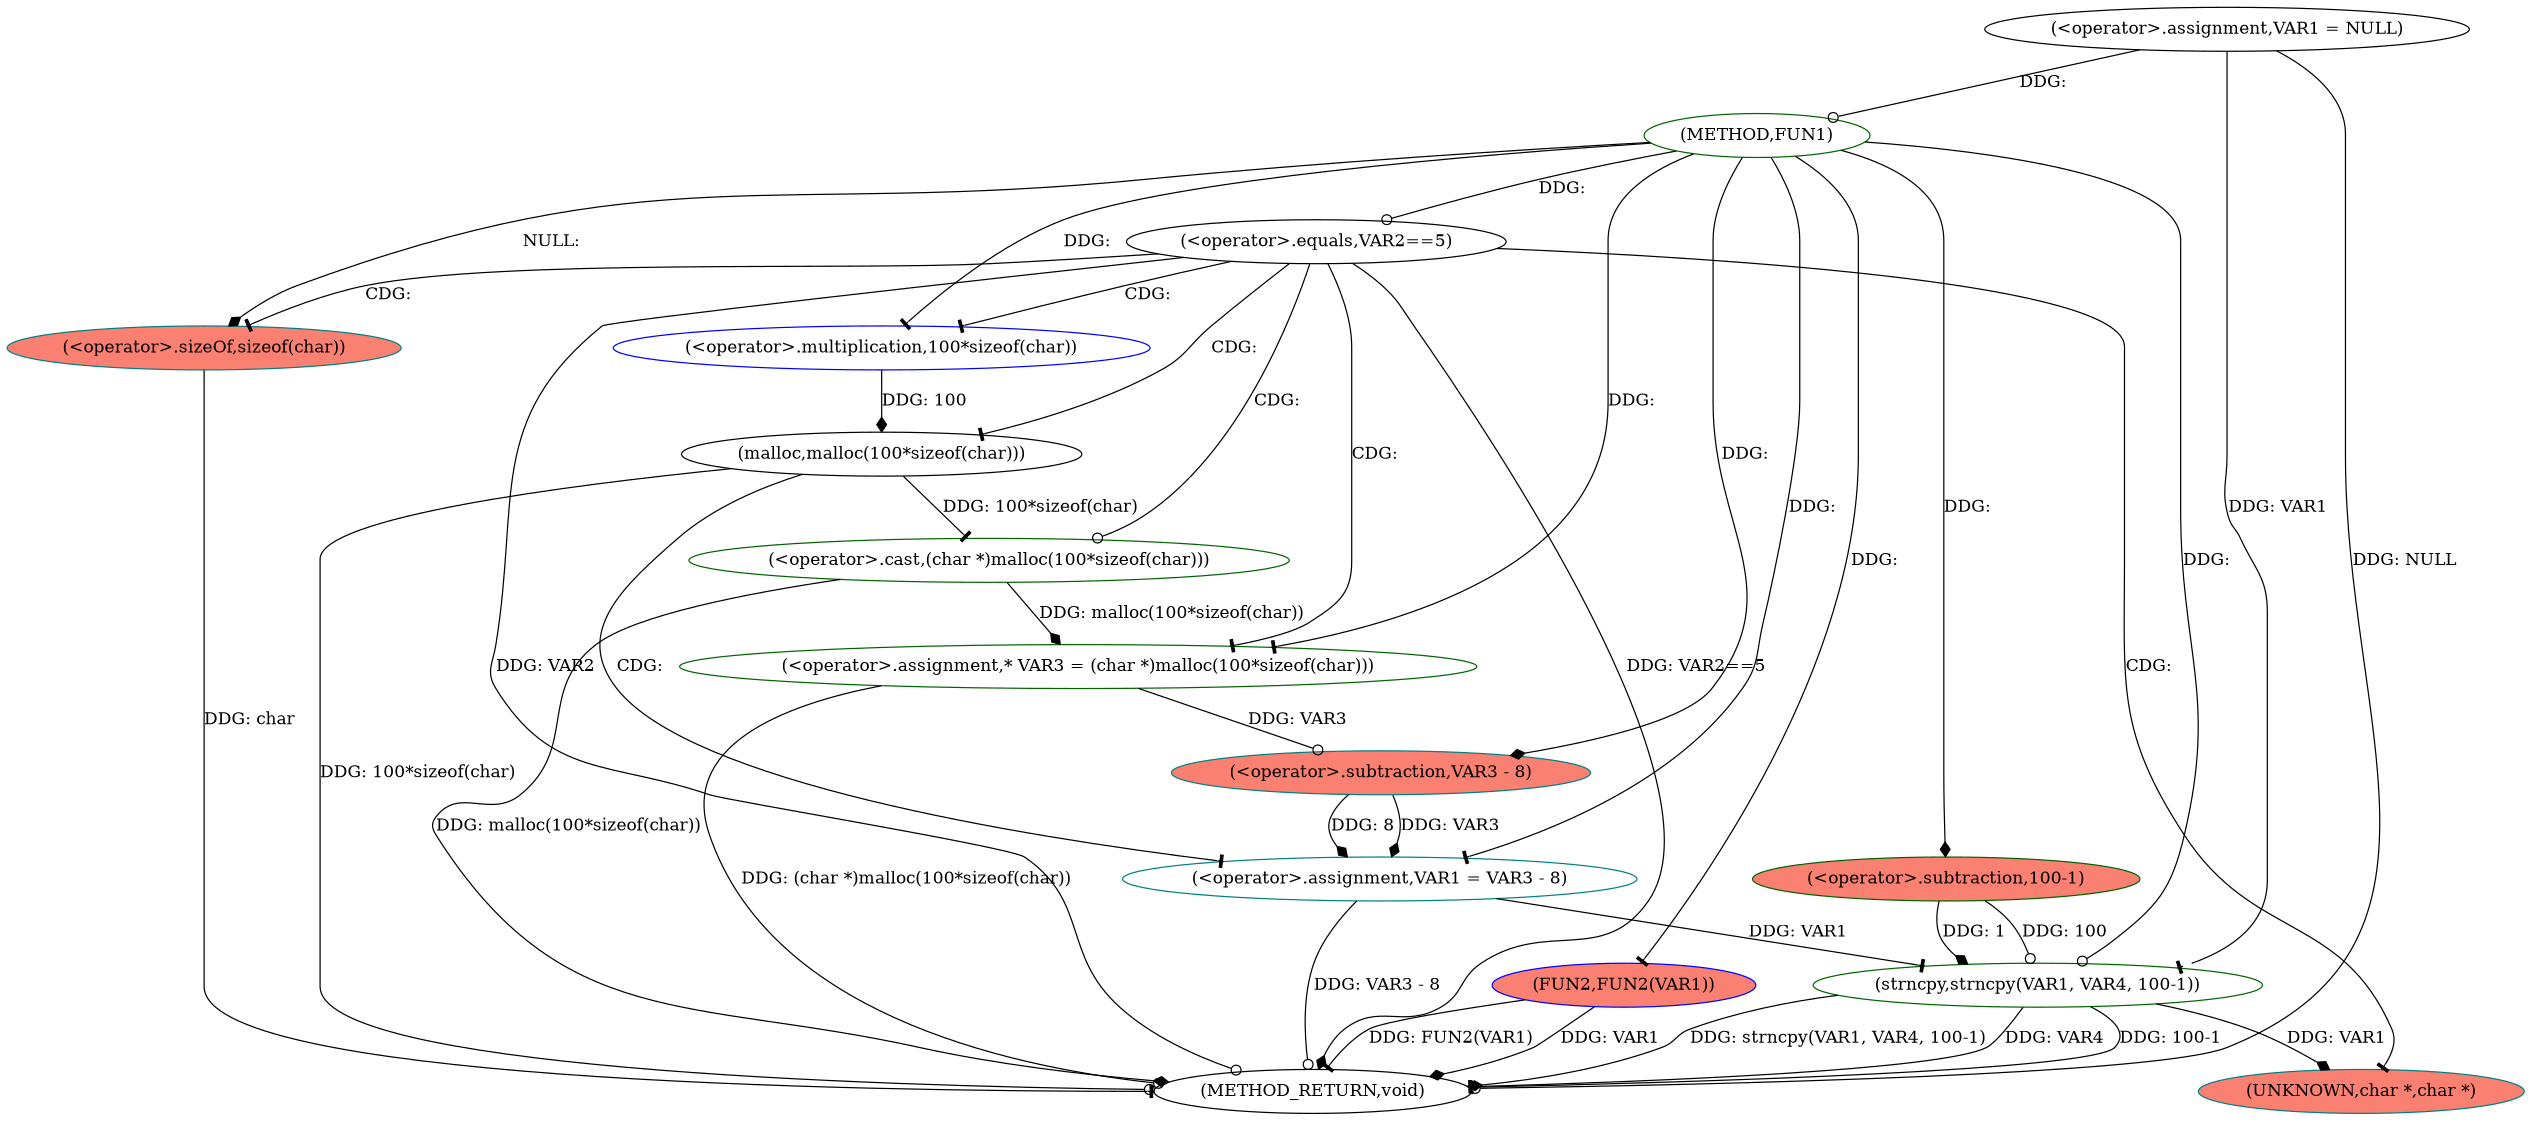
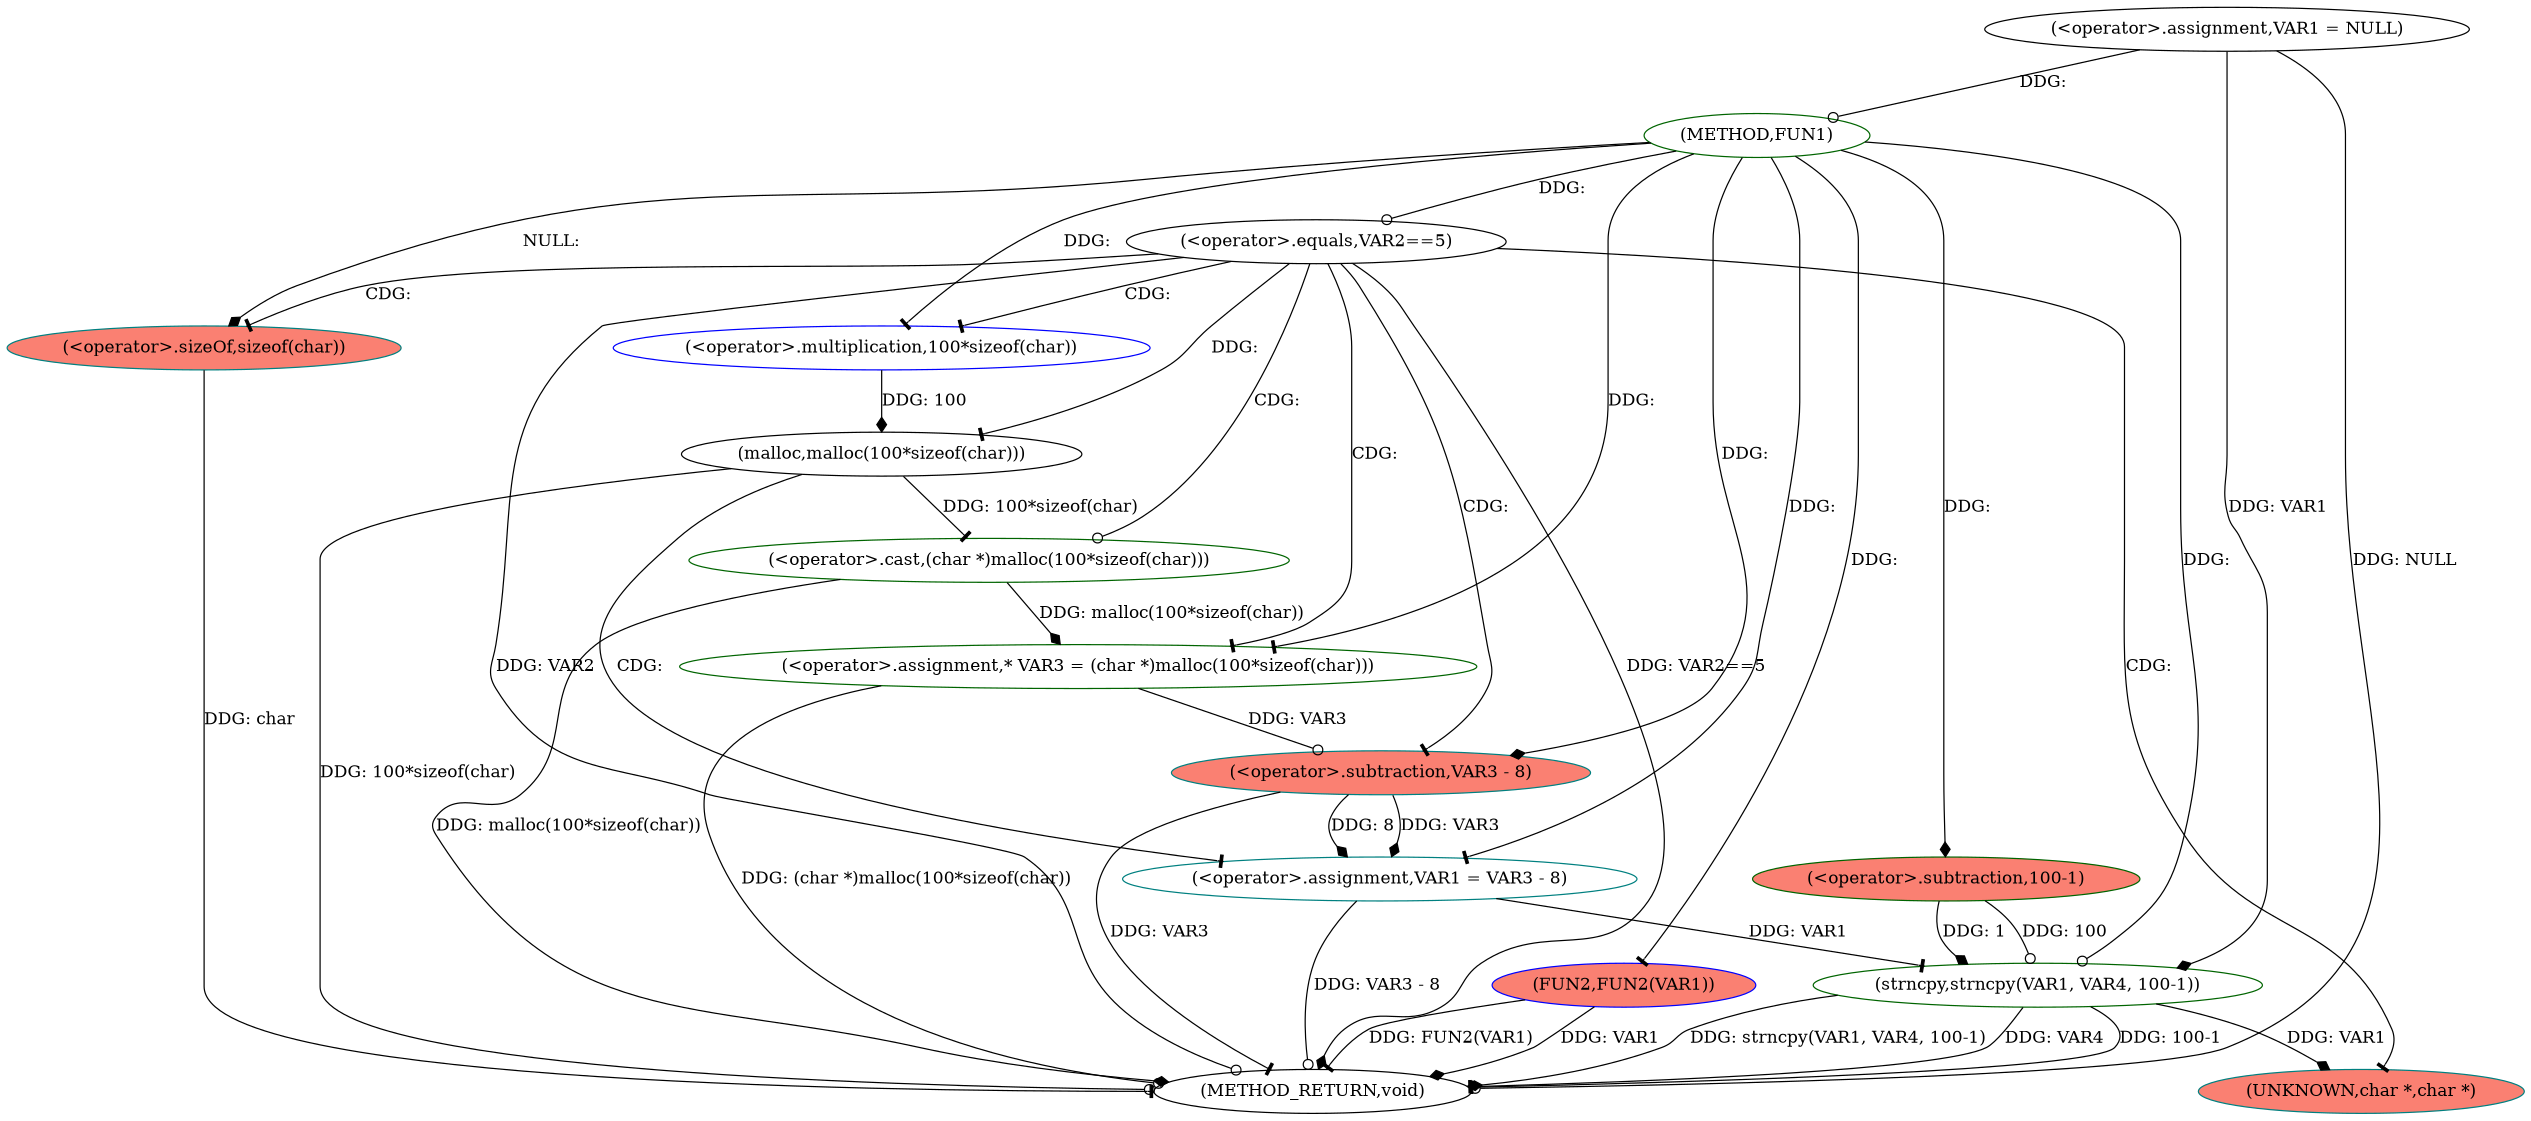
edge "(<operator>.equals,VAR2==5)" -> "(malloc,malloc(100*sizeof(char)))": label "CDG: " -> "DDG: "
edge "(<operator>.equals,VAR2==5)" -> "(<operator>.subtraction,VAR3 - 8)": added, label "CDG:"
edge "(<operator>.assignment,VAR1 = NULL)" -> "(strncpy,strncpy(VAR1, VAR4, 100-1))": arrowhead tee -> diamond
edge "(<operator>.subtraction,VAR3 - 8)" -> "(METHOD_RETURN,void)": added, label "DDG: VAR3"
